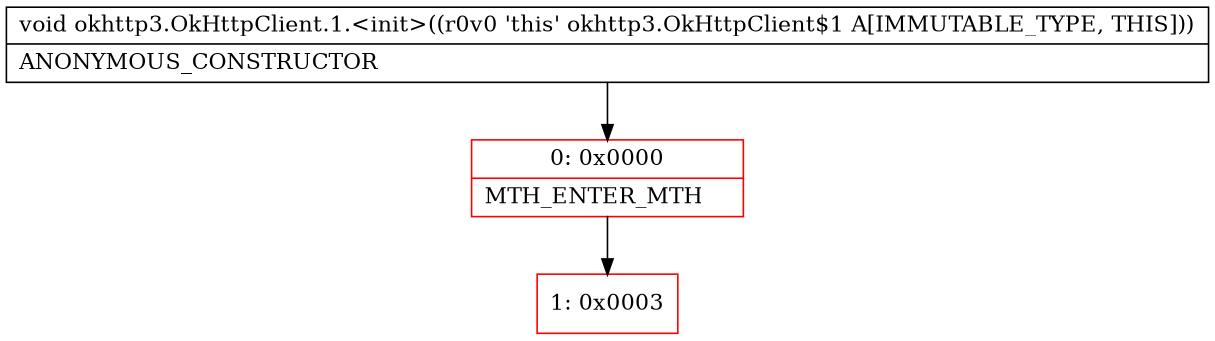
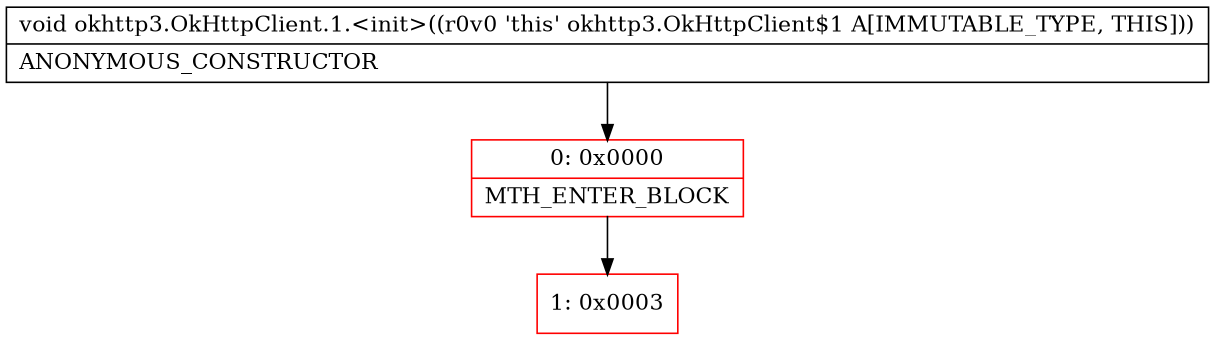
node "0: 0x0000": text "MTH_ENTER_MTH" -> "MTH_ENTER_BLOCK"
